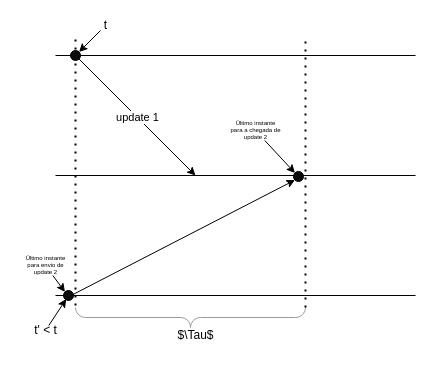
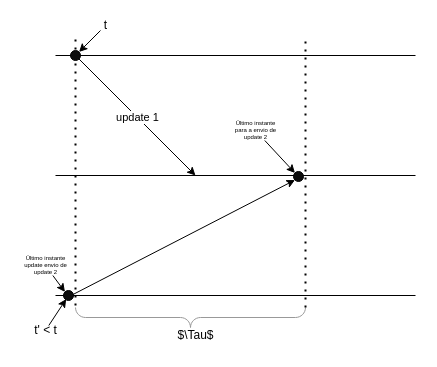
node "Último instantepara a chegada deupdate 2": label "Último instantepara a chegada deupdate 2" -> "Último instantepara a envio deupdate 2"
node "Último instantepara envio deupdate 2": label "Último instantepara envio deupdate 2" -> "Último instanteupdate envio deupdate 2"
